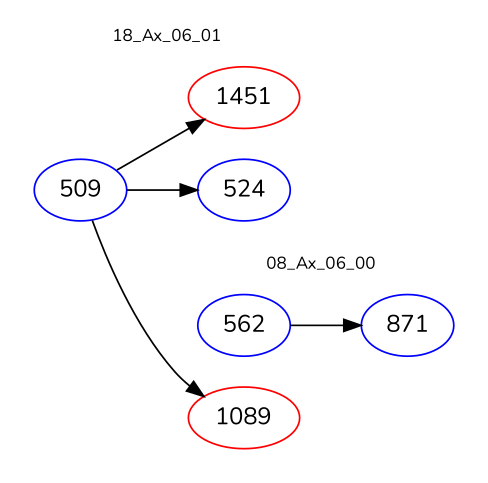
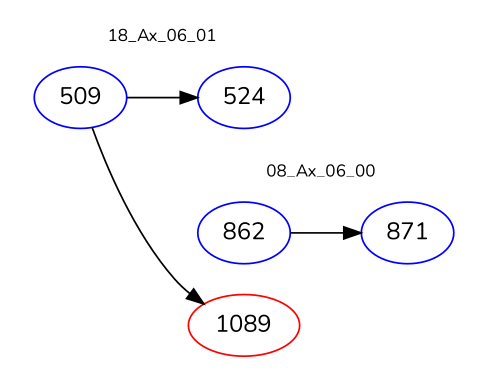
node "1451": removed
node "562": label "562" -> "862"
